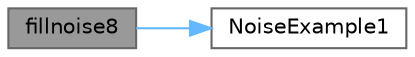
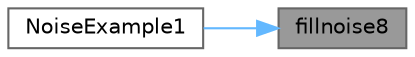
edge "fillnoise8" -> "NoiseExample1": reversed
